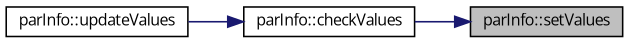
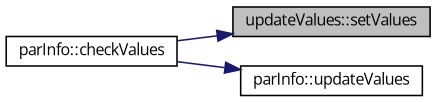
edge "parInfo::updateValues" -> "parInfo::checkValues": reversed
node "parInfo::setValues": label "parInfo::setValues" -> "updateValues::setValues"
